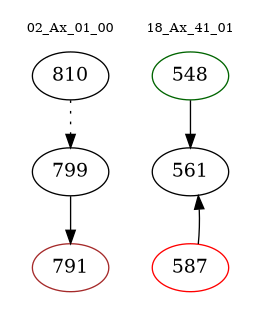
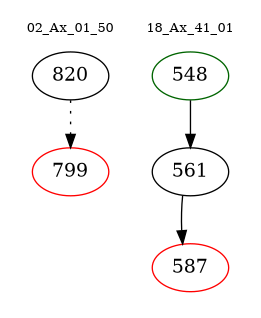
cluster "02_Ax_01_00": label "02_Ax_01_00" -> "02_Ax_01_50"
node "810": label "810" -> "820"
node "799": color black -> red
edge "587" -> "561": reversed
node "791": removed
